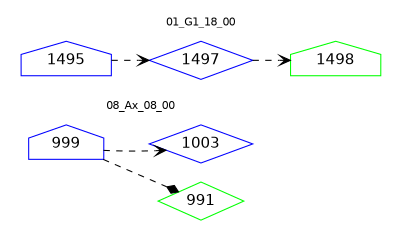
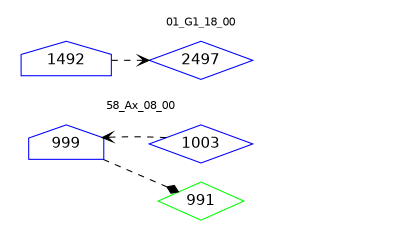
node "1495": label "1495" -> "1492"
node "1497": label "1497" -> "2497"
node "1498": removed
cluster "08_Ax_08_00": label "08_Ax_08_00" -> "58_Ax_08_00"
edge "999" -> "1003": reversed
